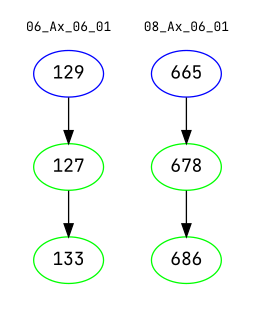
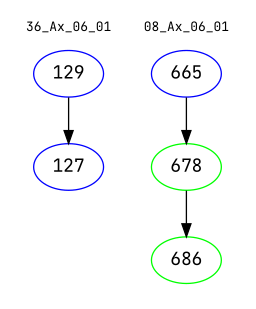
cluster "06_Ax_06_01": label "06_Ax_06_01" -> "36_Ax_06_01"
node "127": color green -> blue
node "133": removed
